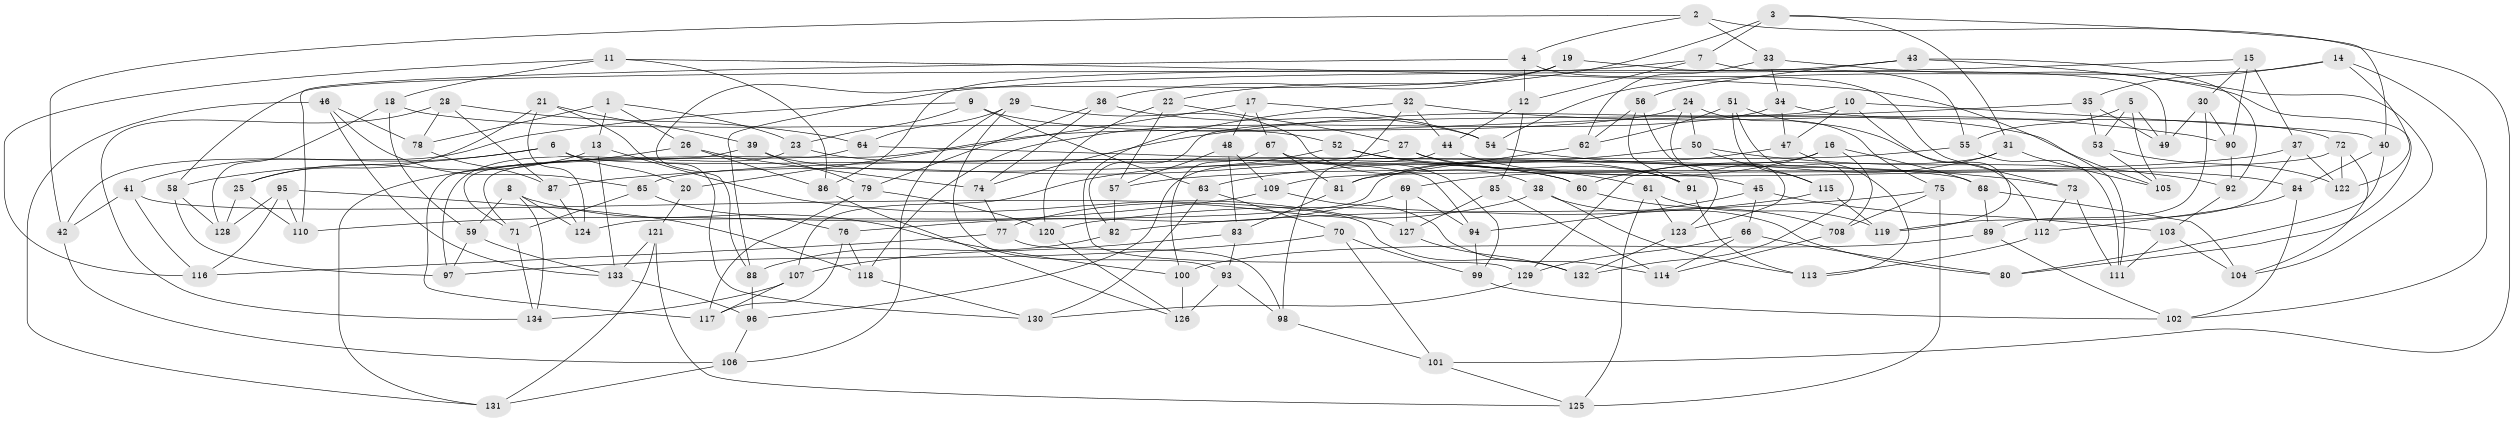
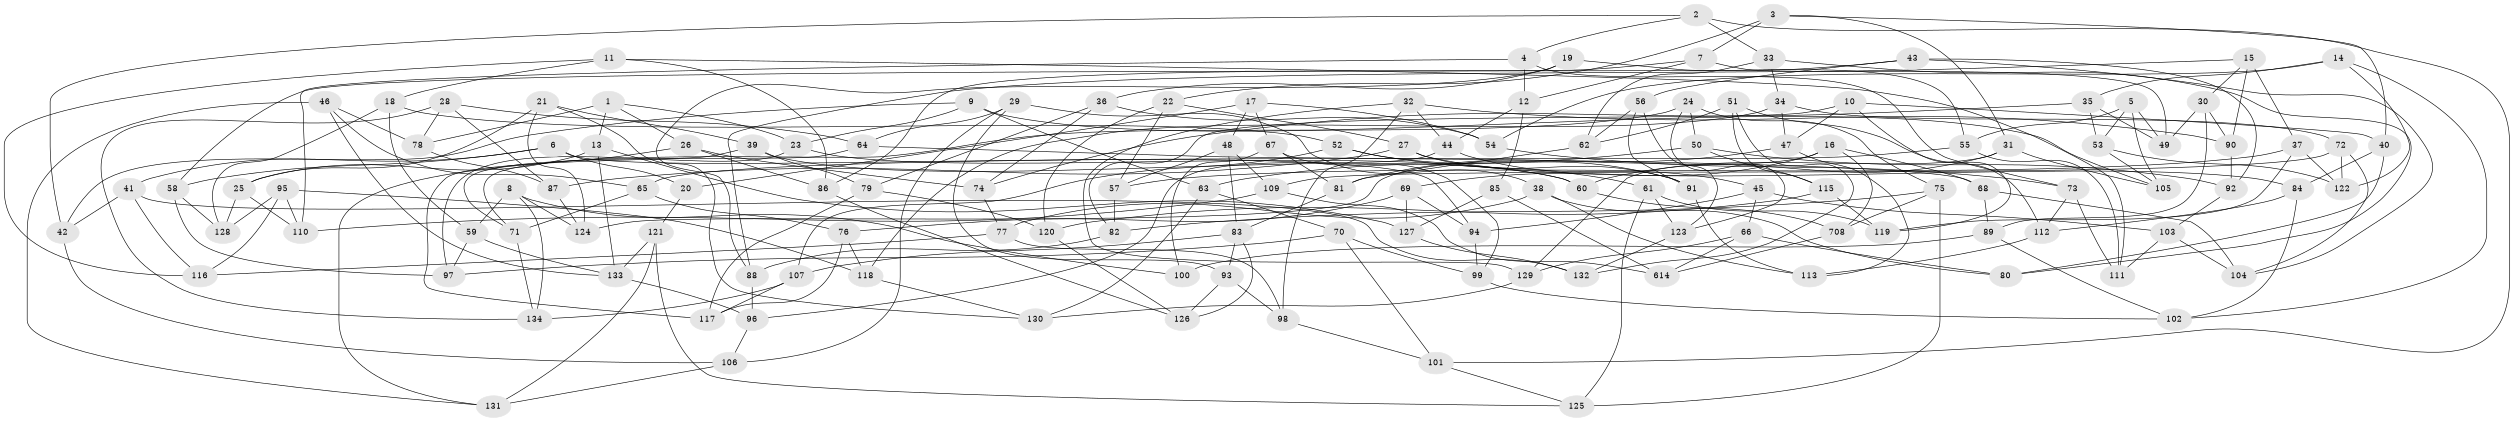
node "114": label "114" -> "614"
edge "100" -- "126": now "83" -- "126"
